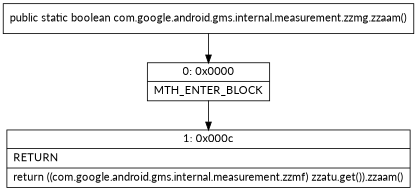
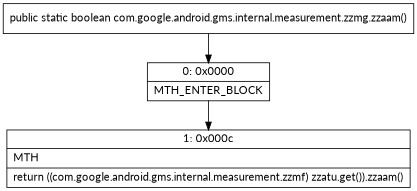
node "1: 0x000c": text "RETURN" -> "MTH"
